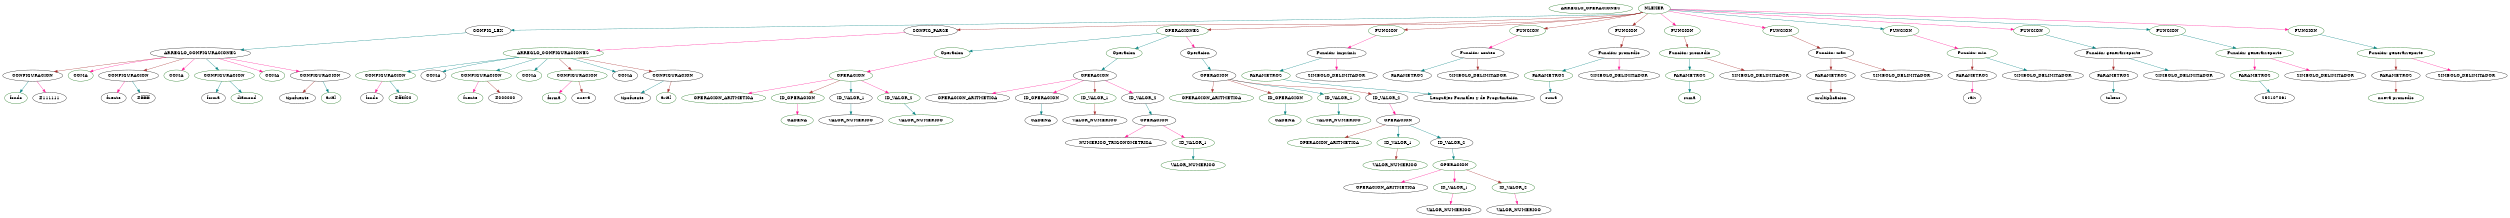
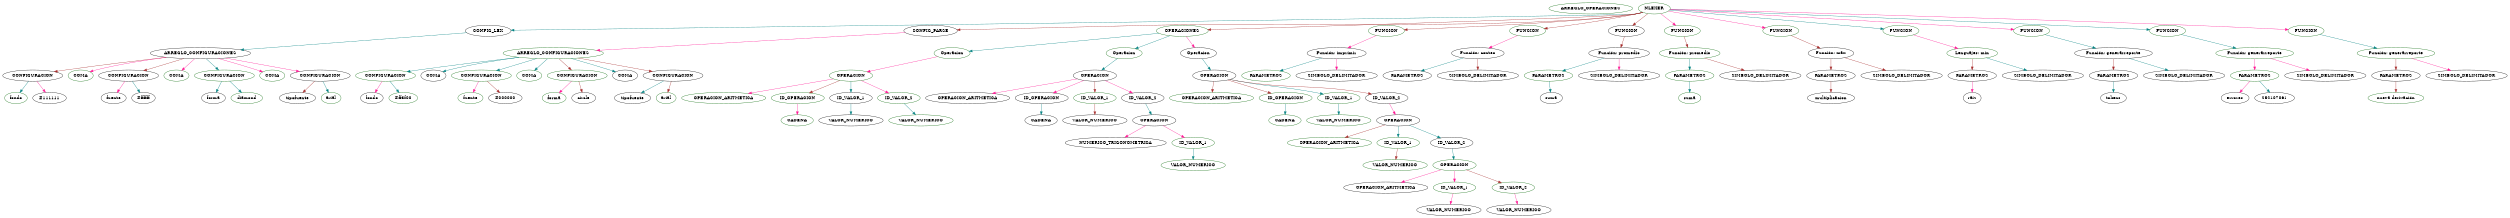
node "Función: min": label "Función: min" -> "Lenguajes: min"
node "nueva": label "nueva" -> "circle"
node "Lenguajes Formales y de Programación": removed
node "errores": added
node "nueva promedio": label "nueva promedio" -> "nueva derivación"
